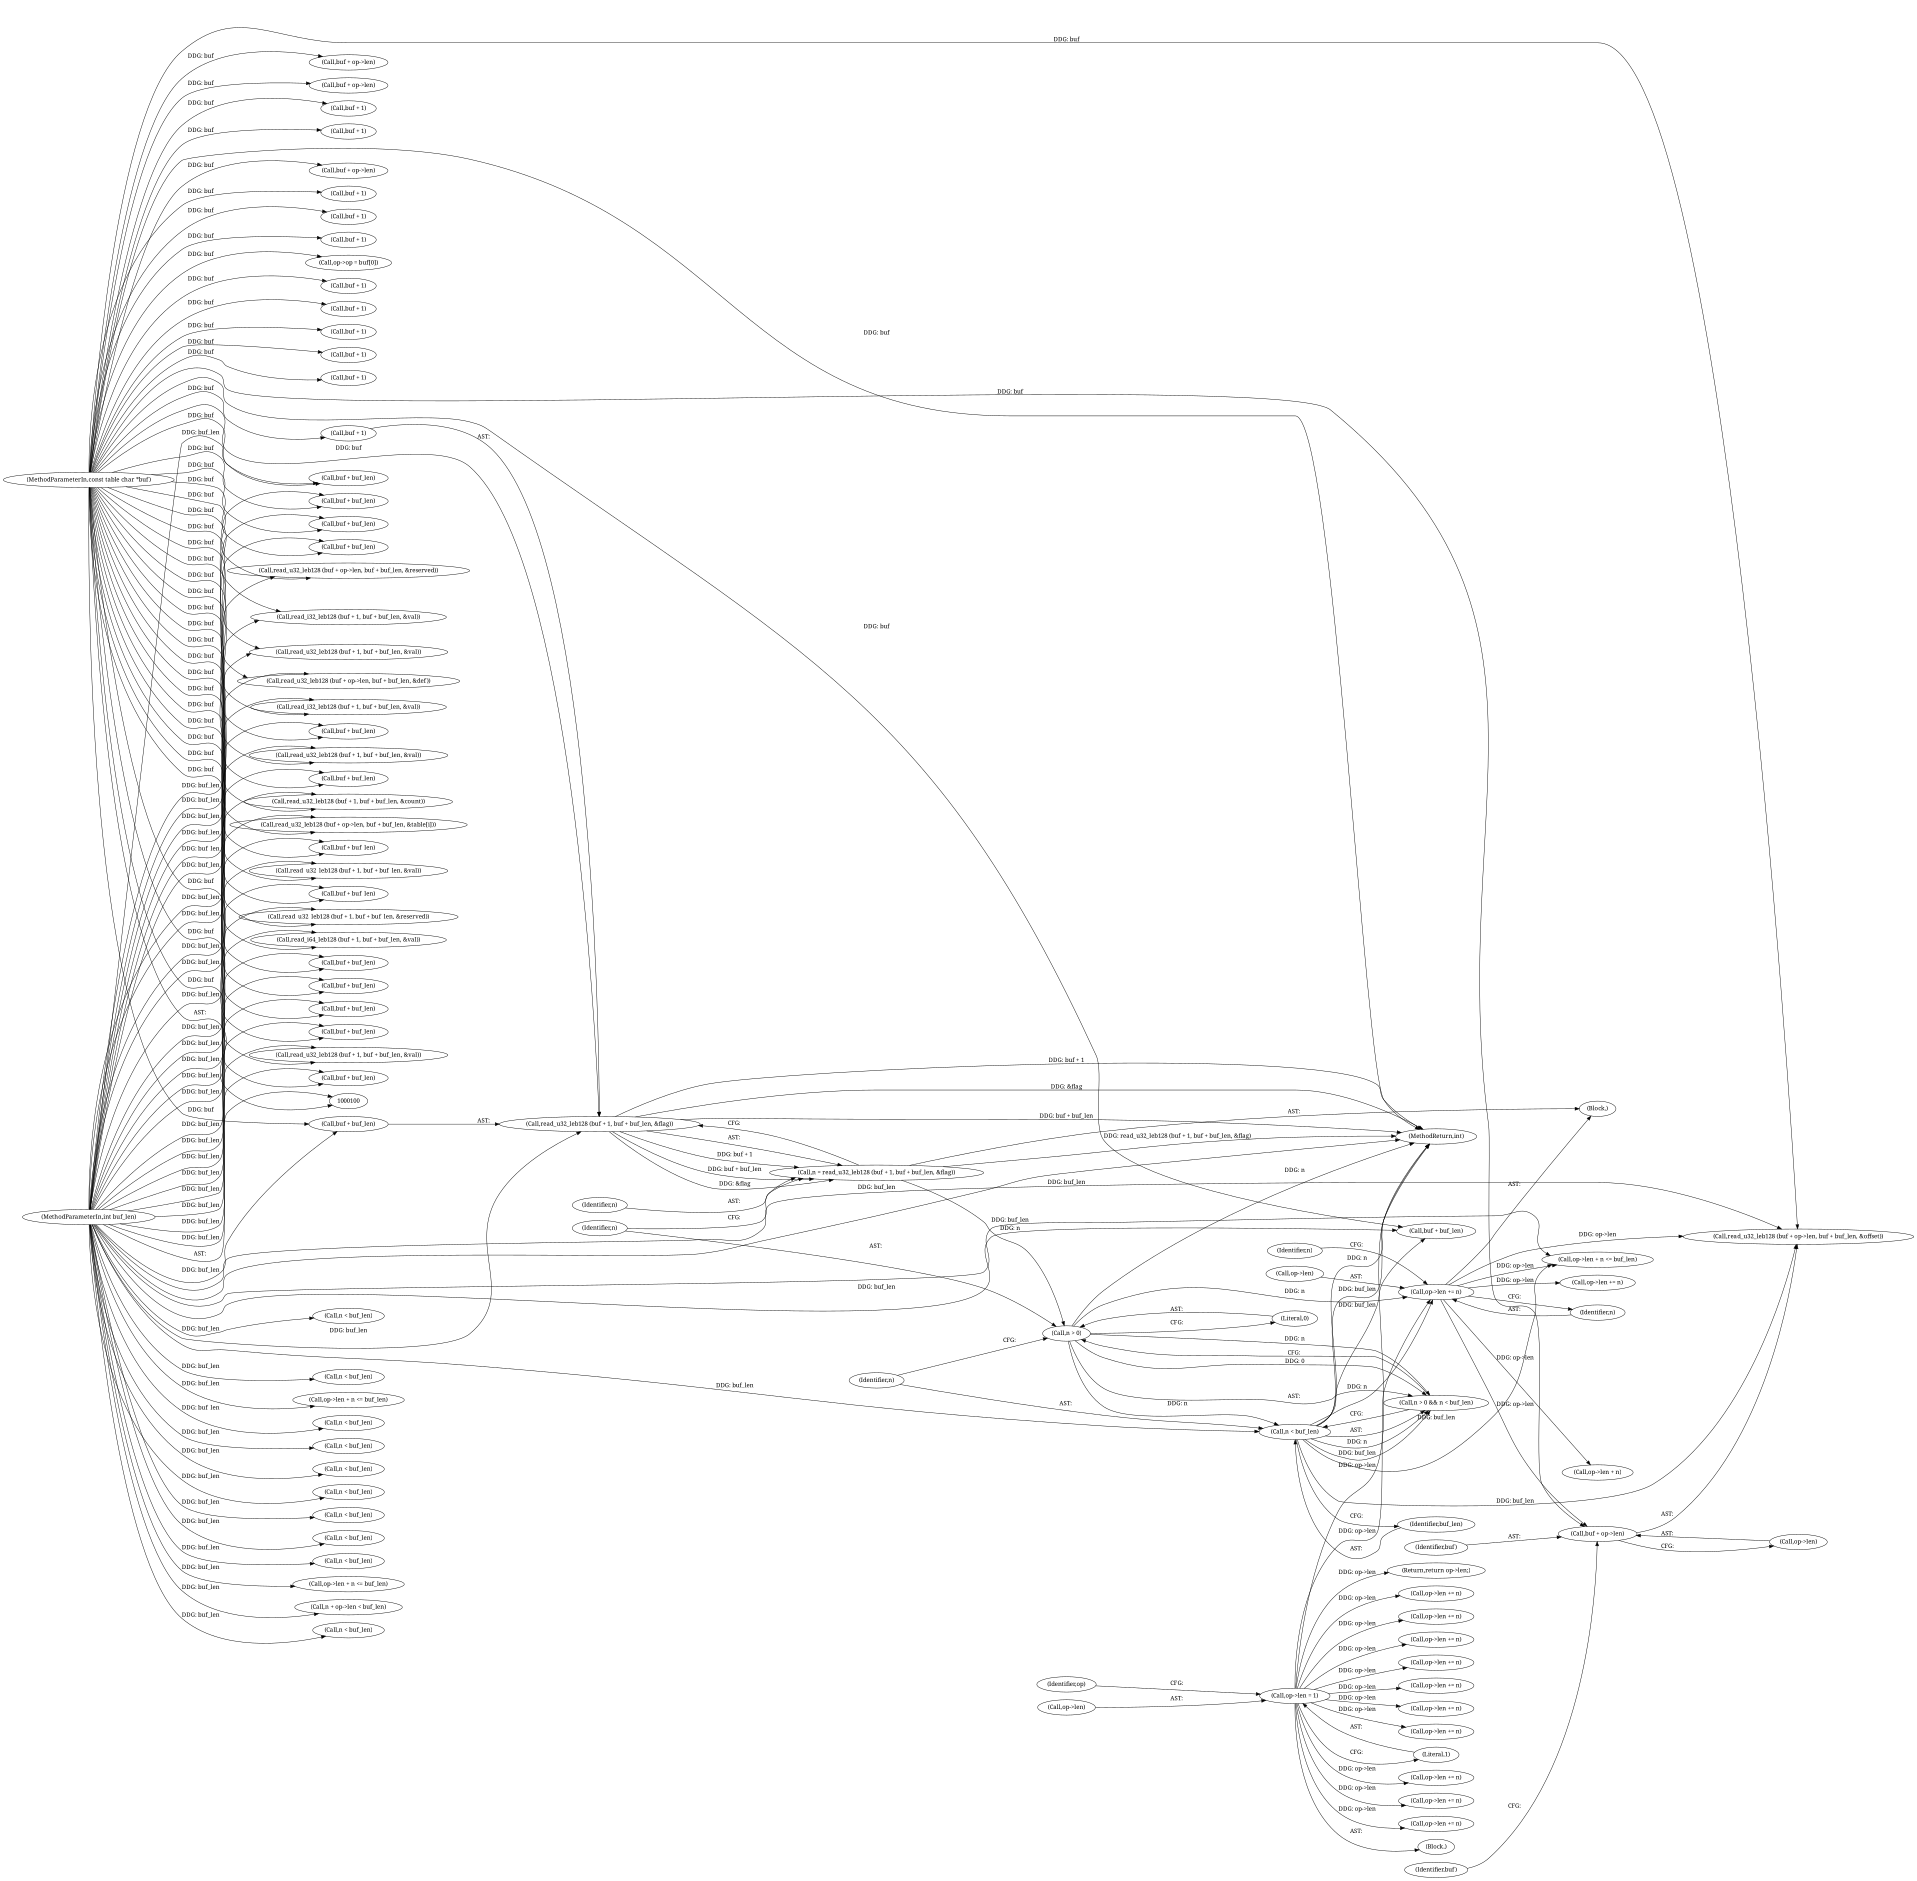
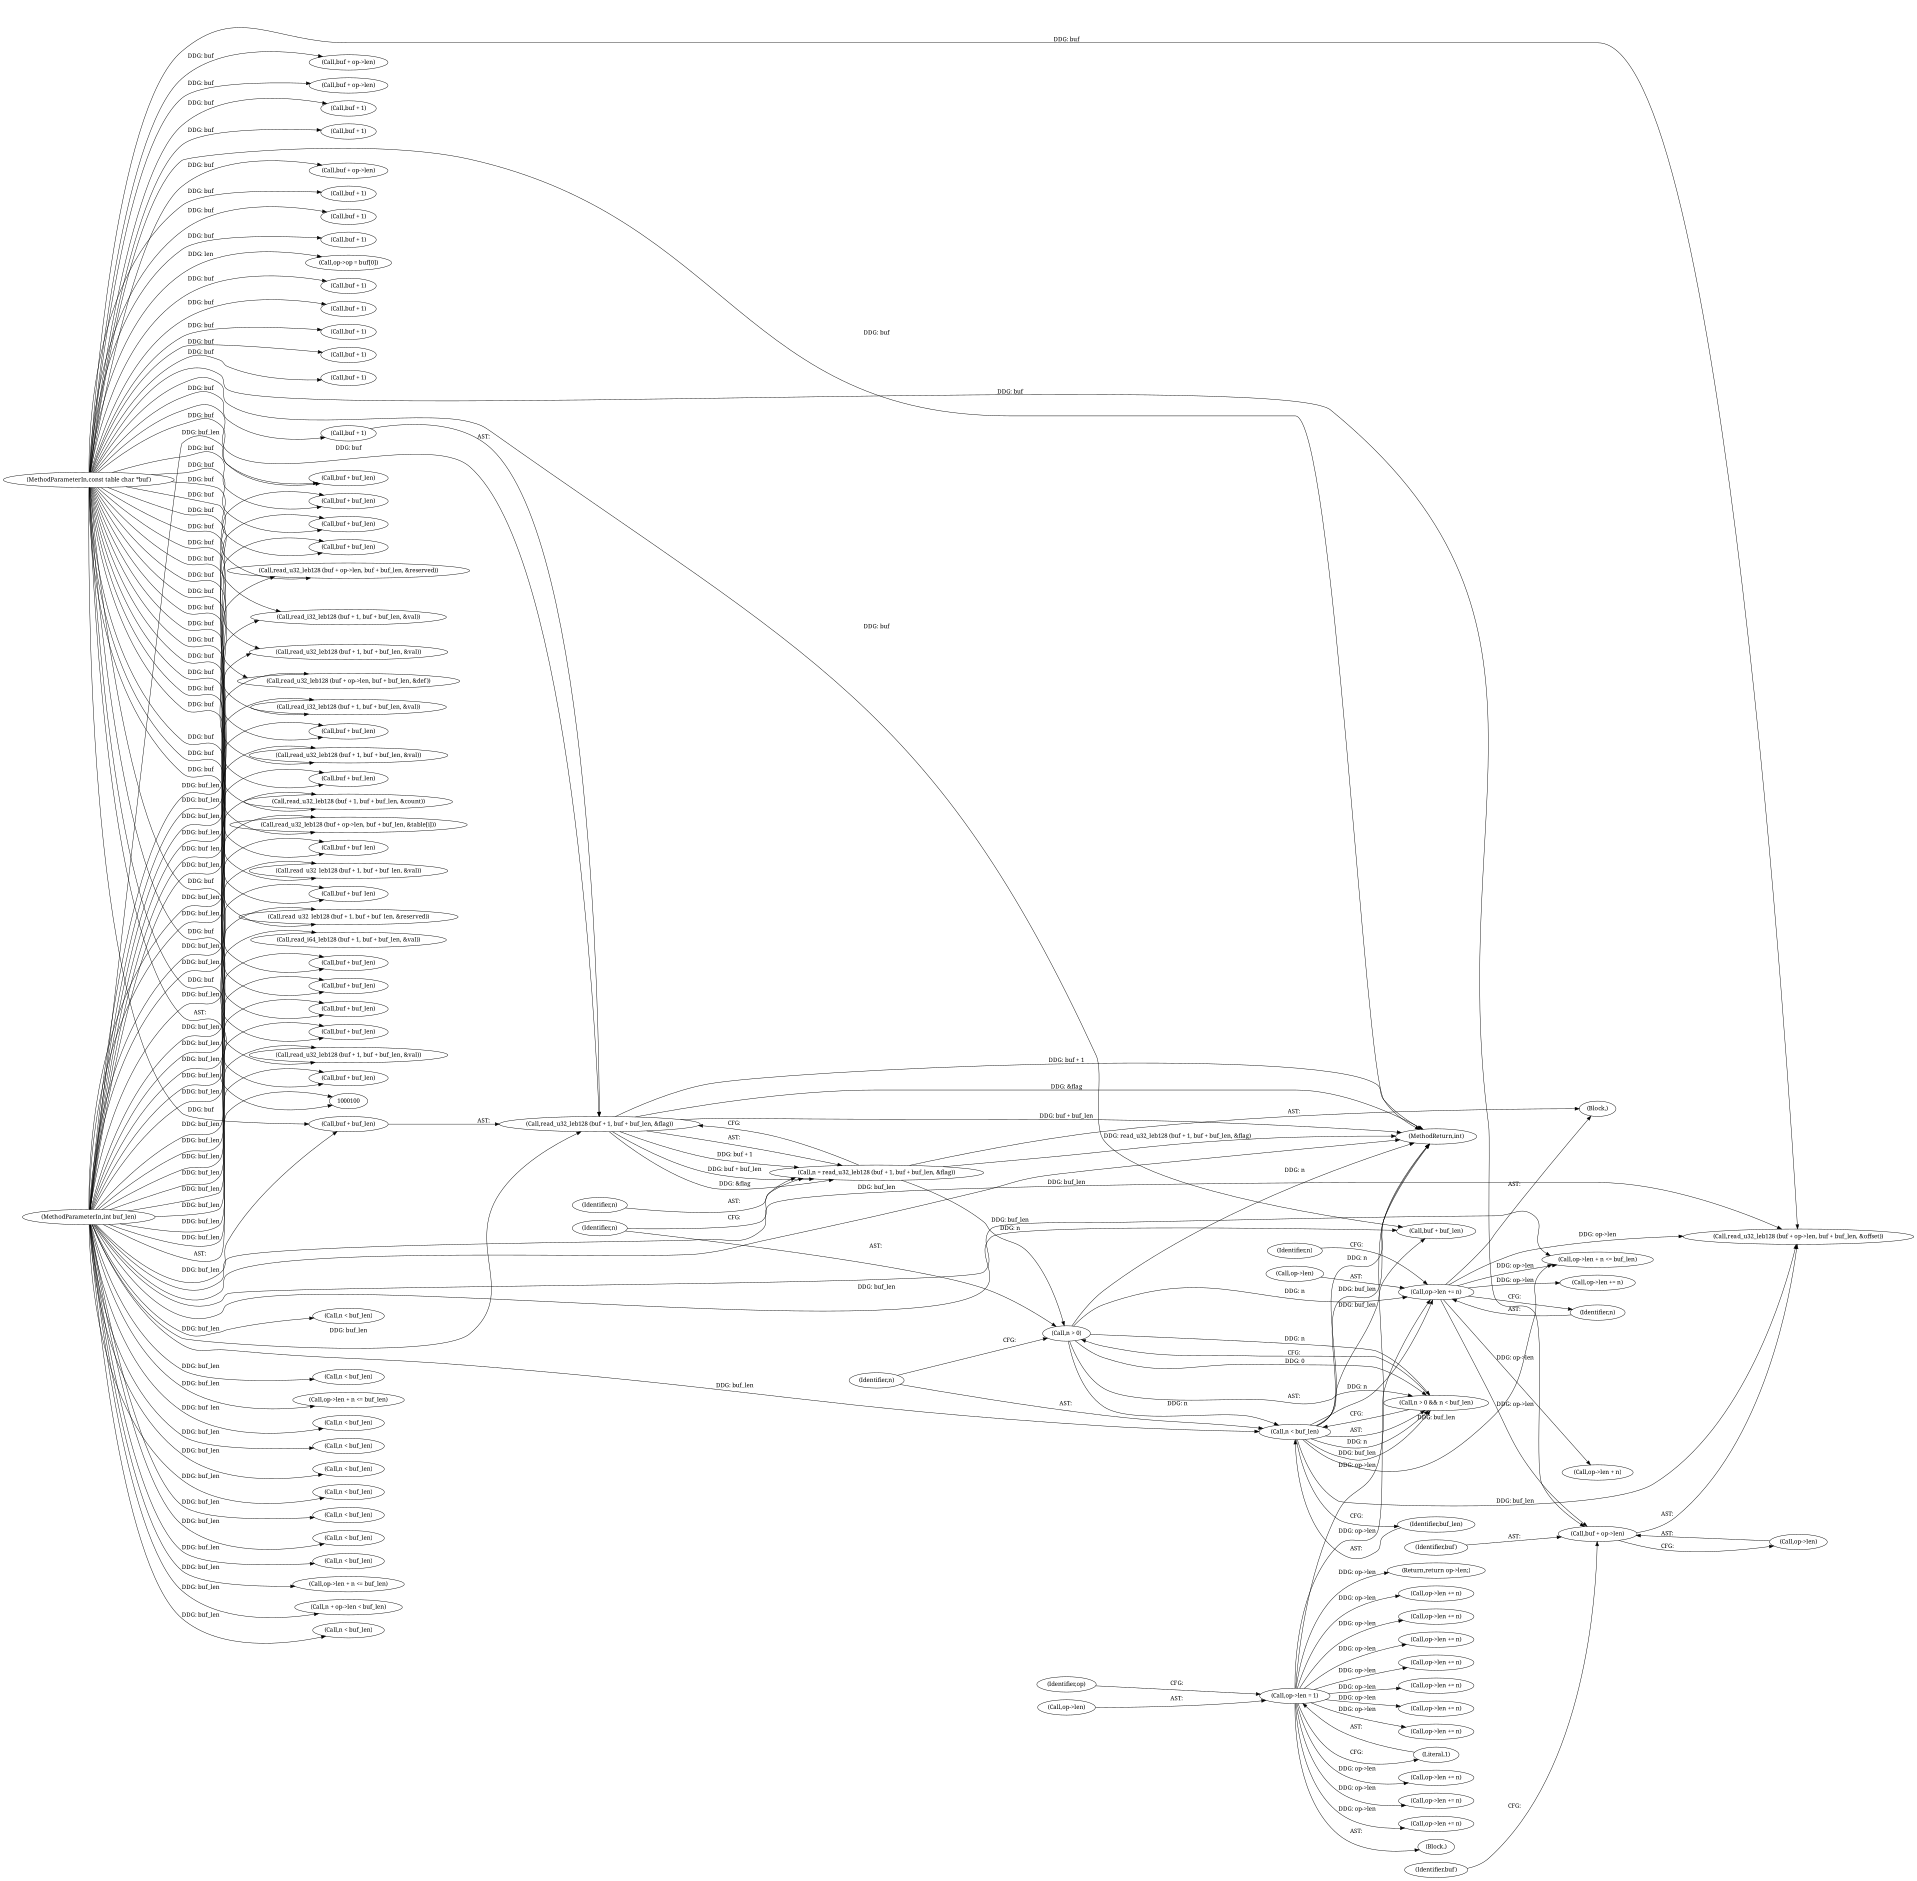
edge "(MethodParameterIn,const table char *buf)" -> "(Call,op->op = buf[0])": label "DDG: buf" -> "DDG: len"
edge "(MethodParameterIn,const table char *buf)" -> "(Call,read_i64_leb128 (buf + 1, buf + buf_len, &val))": removed, label "DDG: buf"
node "(Literal,0)": removed
